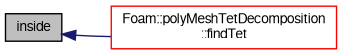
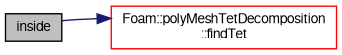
edge "Foam::polyMeshTetDecomposition ::findTet" -> "inside": reversed
